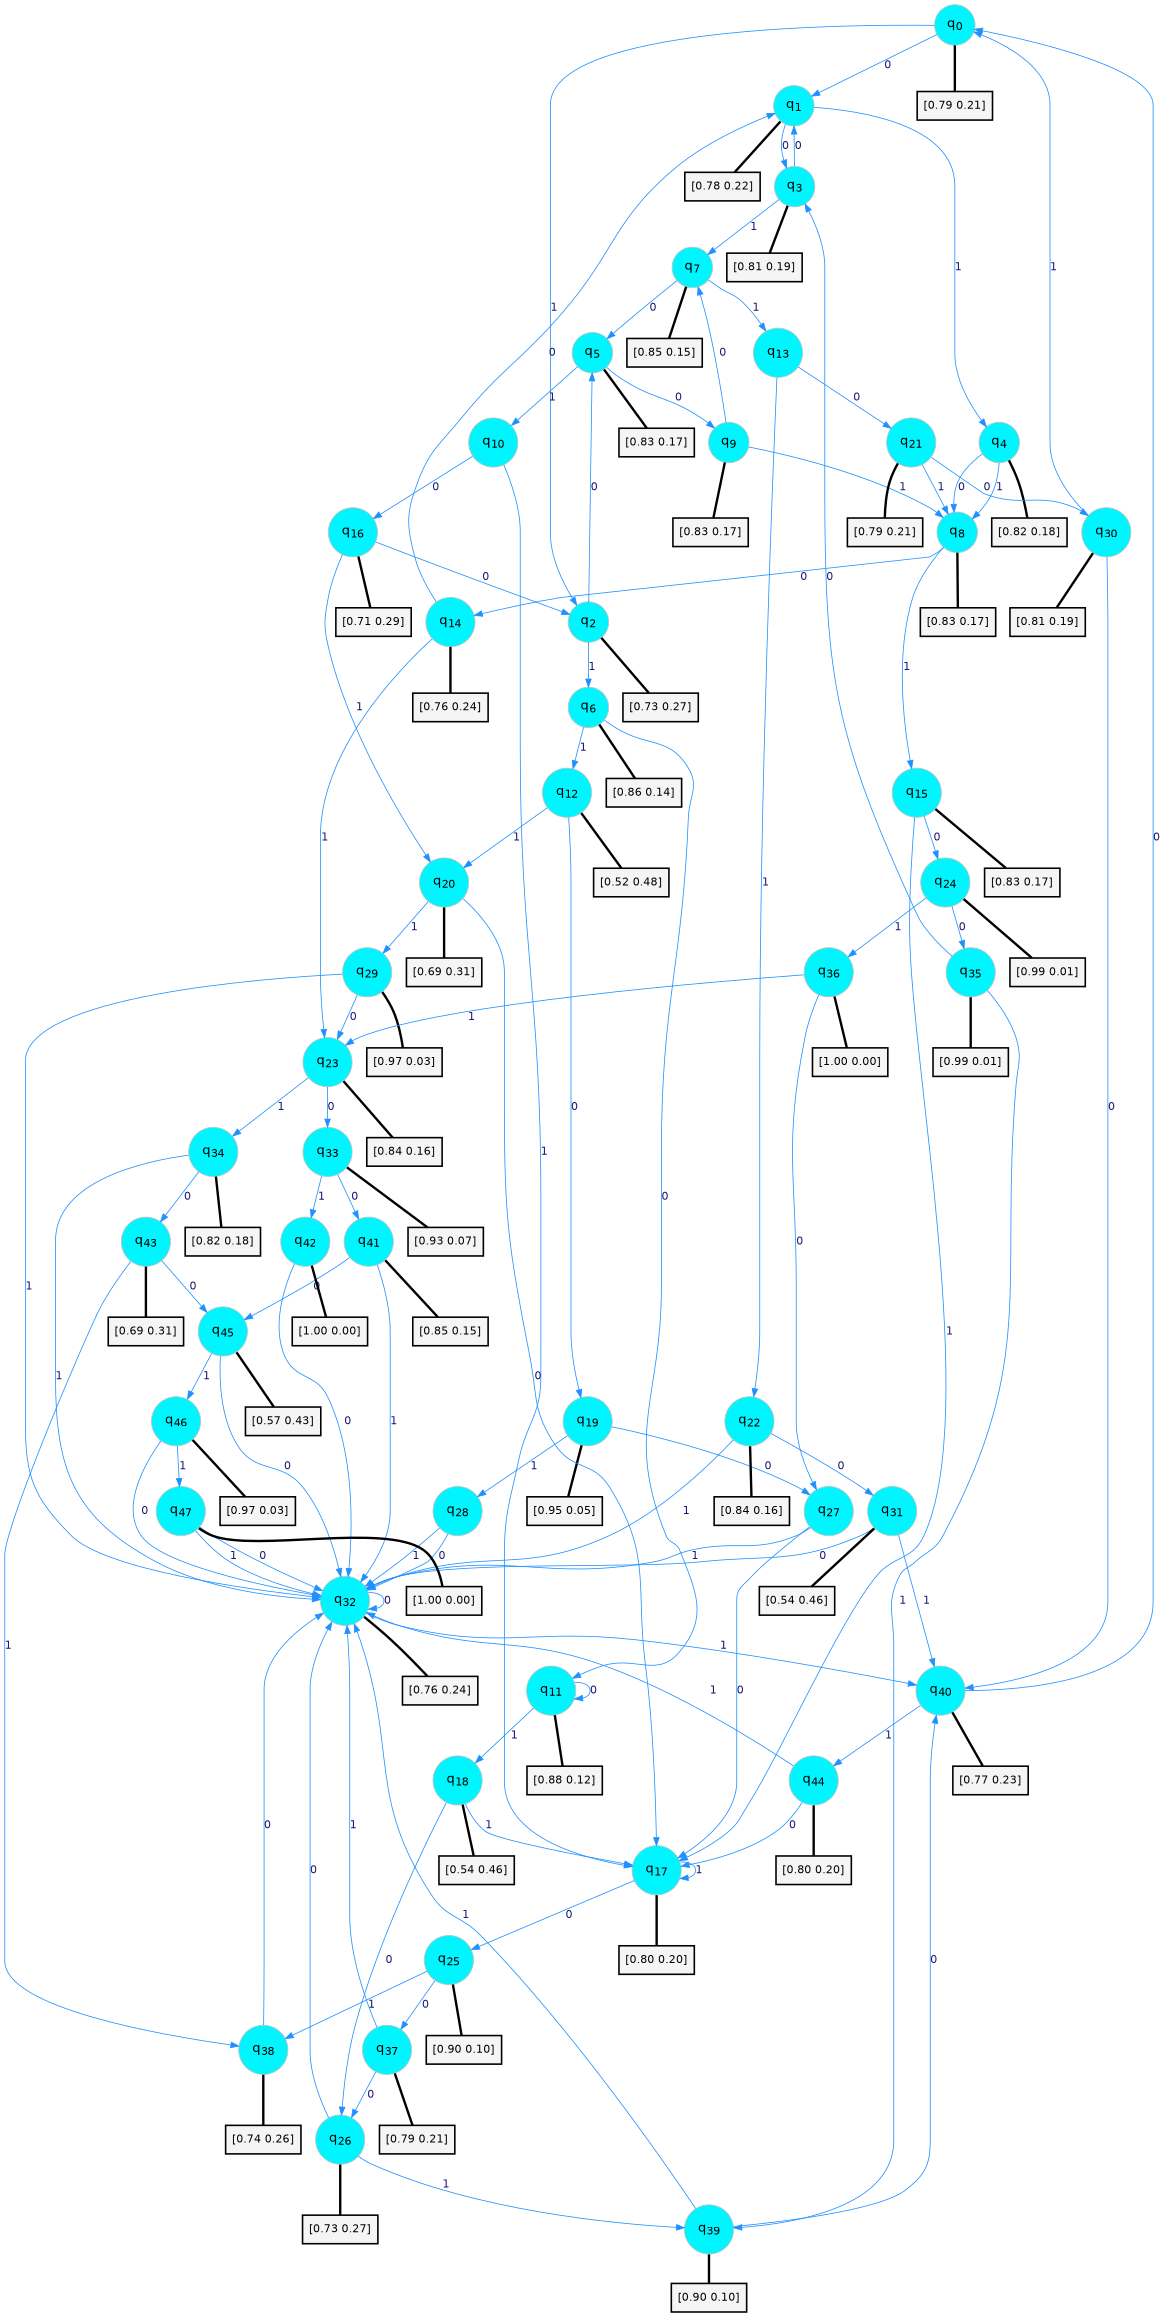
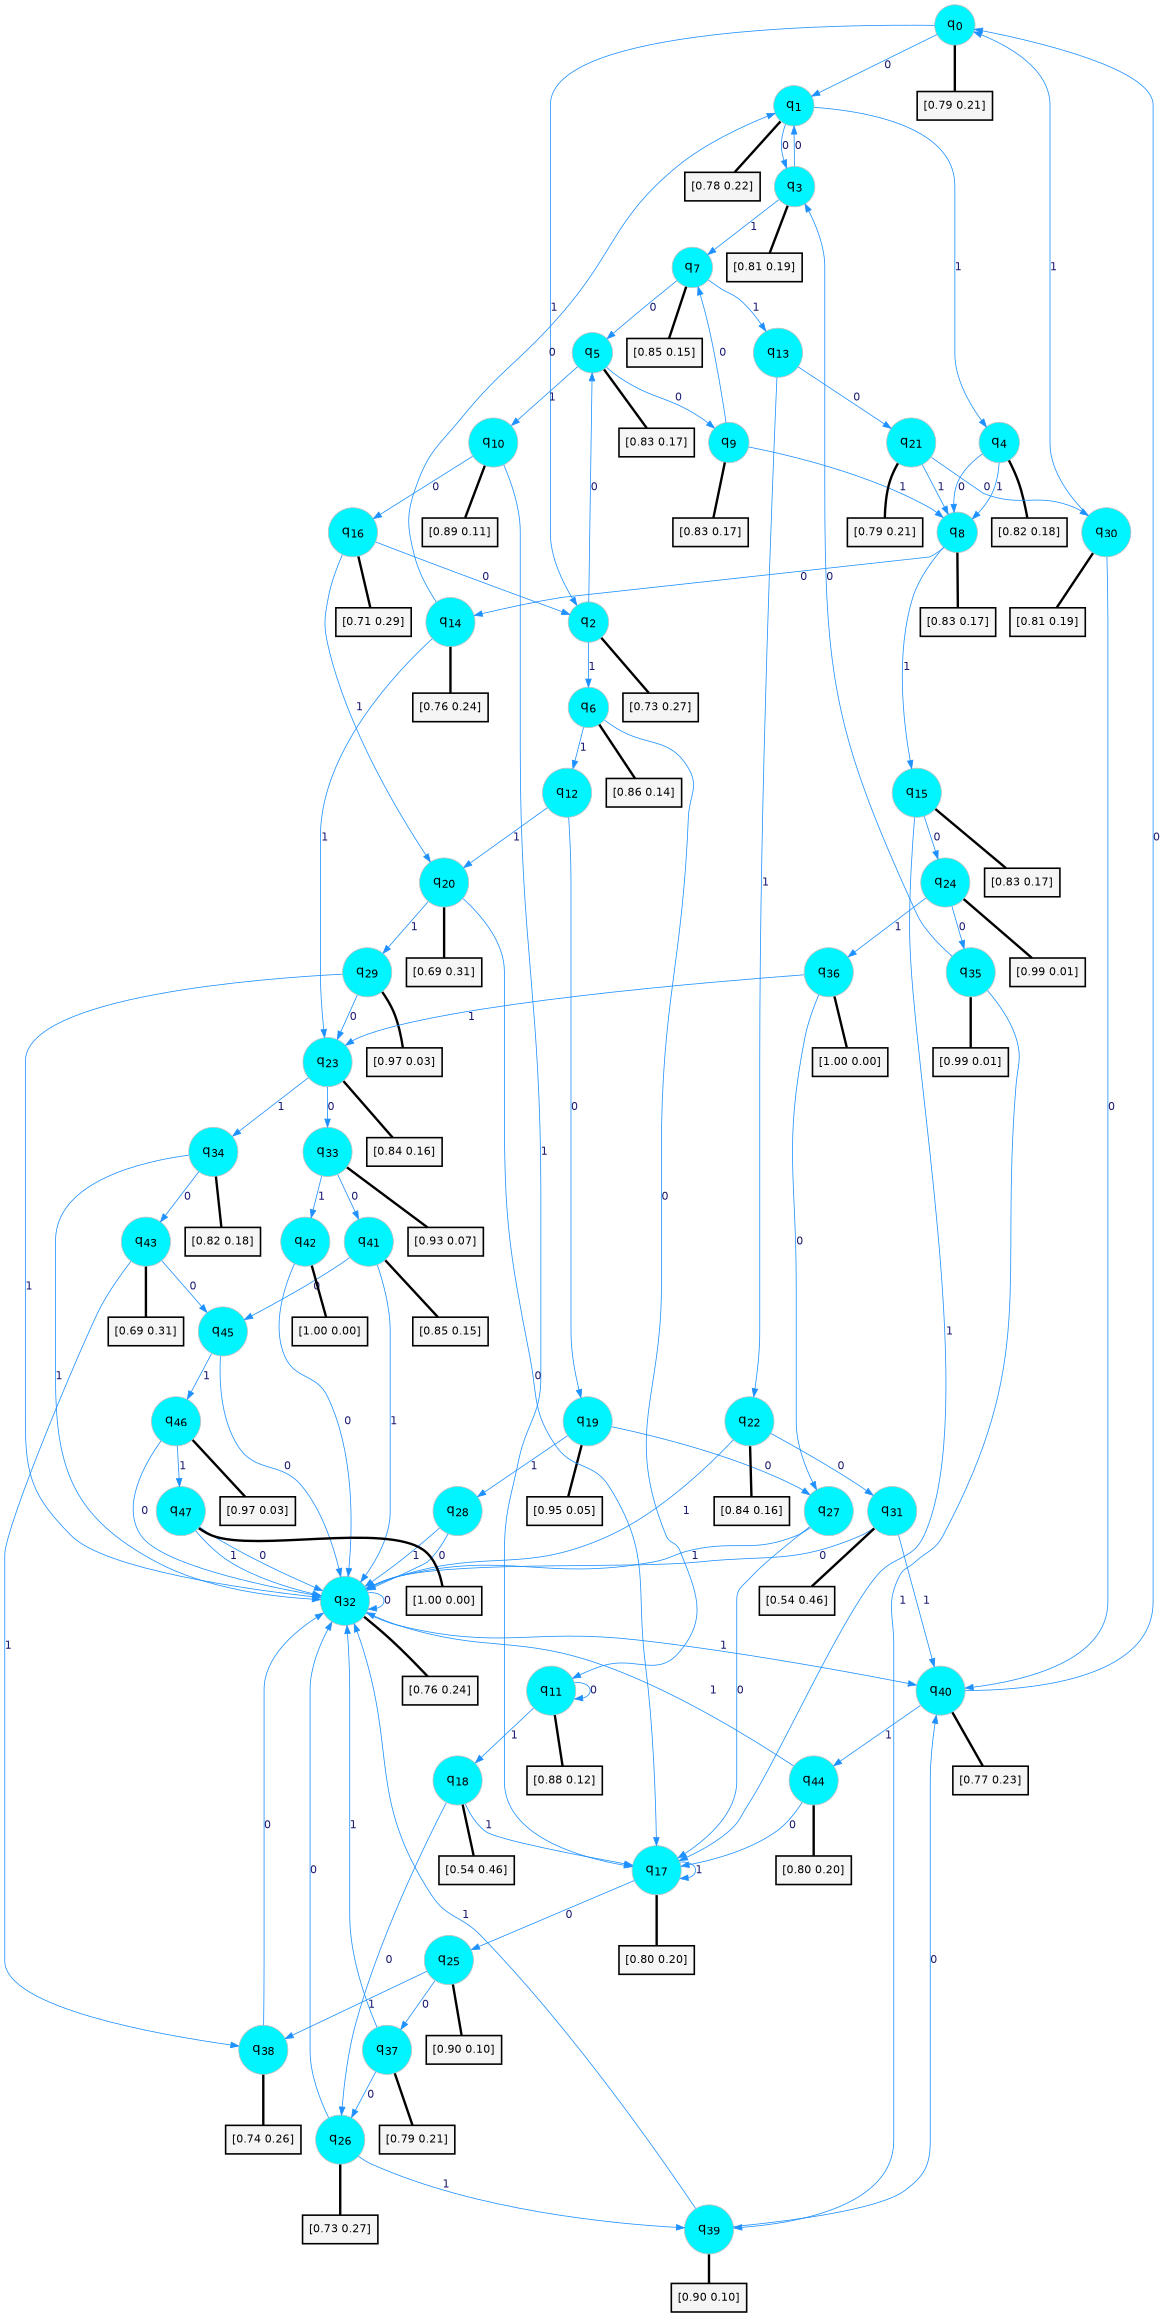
node "[0.89 0.11]": added
node "[0.52 0.48]": removed
node "[0.57 0.43]": removed
